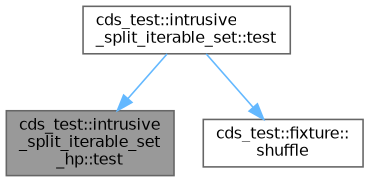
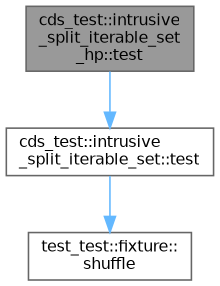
edge "cds_test::intrusive _split_iterable_set::test" -> "cds_test::intrusive _split_iterable_set _hp::test": reversed
node "cds_test::fixture:: shuffle": label "cds_test::fixture:: shuffle" -> "test_test::fixture:: shuffle"
